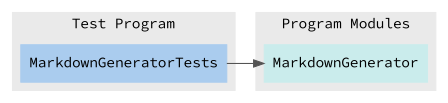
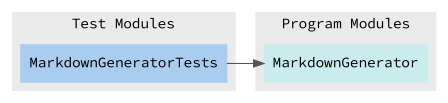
cluster "Test Program": label "Test Program" -> "Test Modules"
